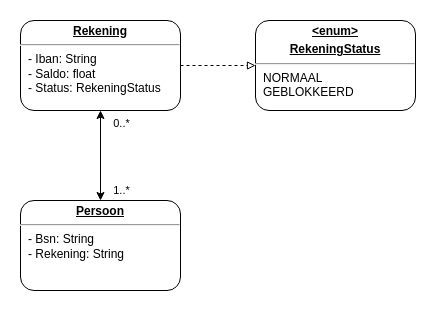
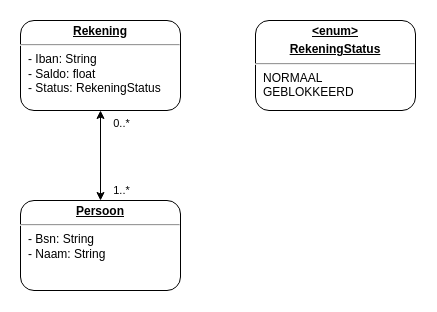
edge "Rekening - Iban: String - Saldo: float - Status: RekeningStatus" -> "<enum> RekeningStatus NORMAAL GEBLOKKEERD": removed
node "Persoon - Bsn: String - Rekening: String": label "Persoon - Bsn: String - Rekening: String" -> "Persoon - Bsn: String - Naam: String"
